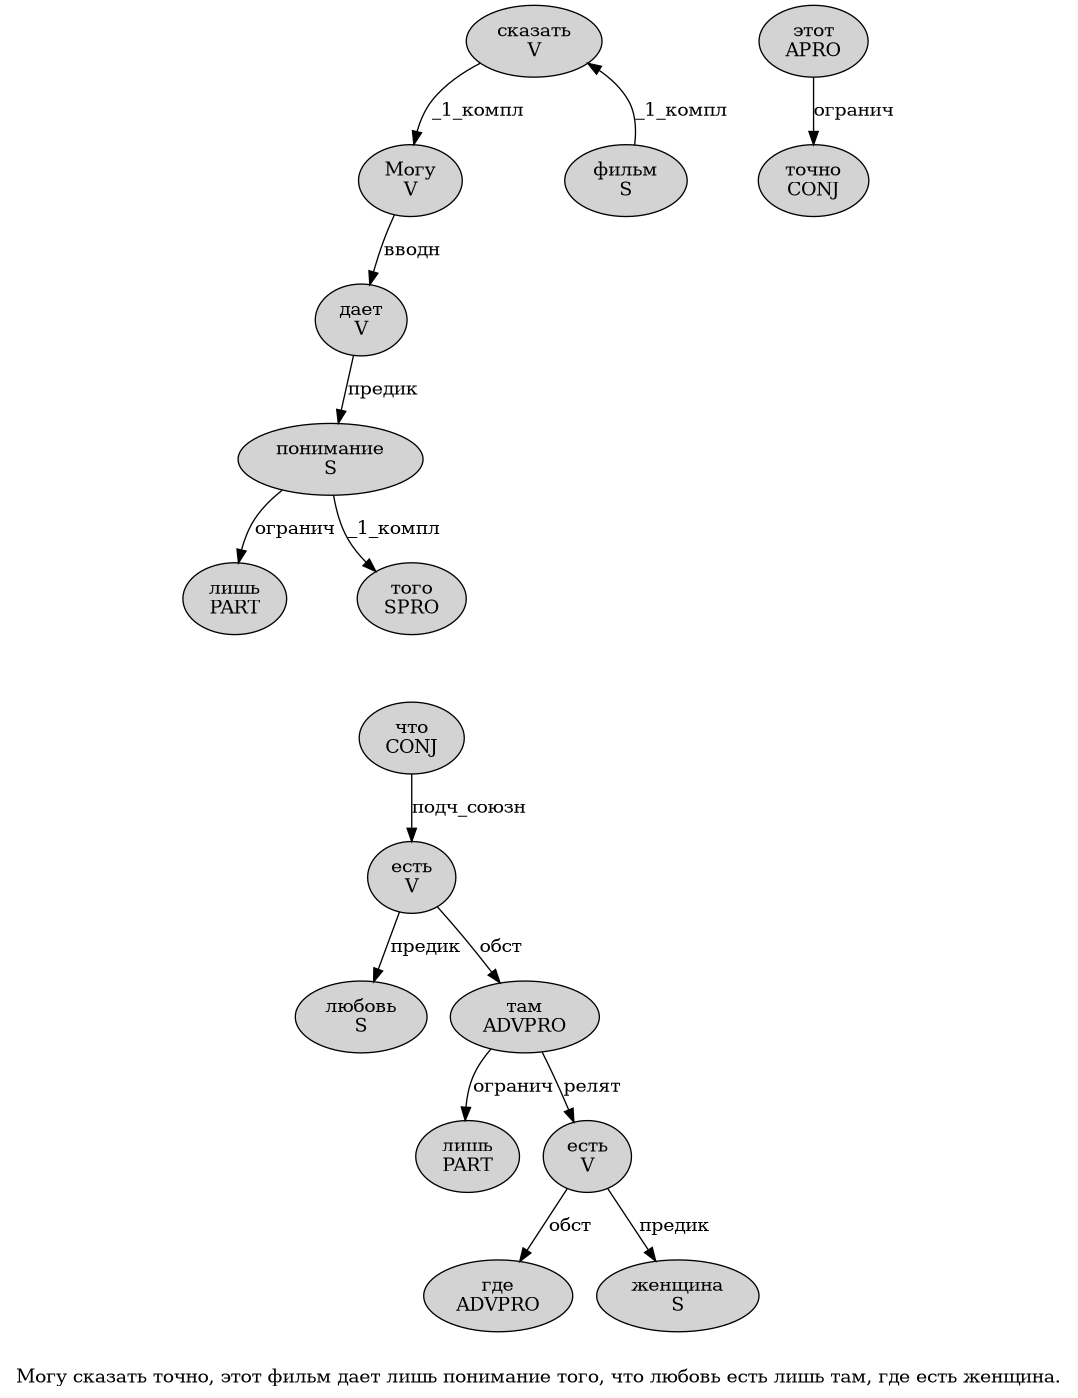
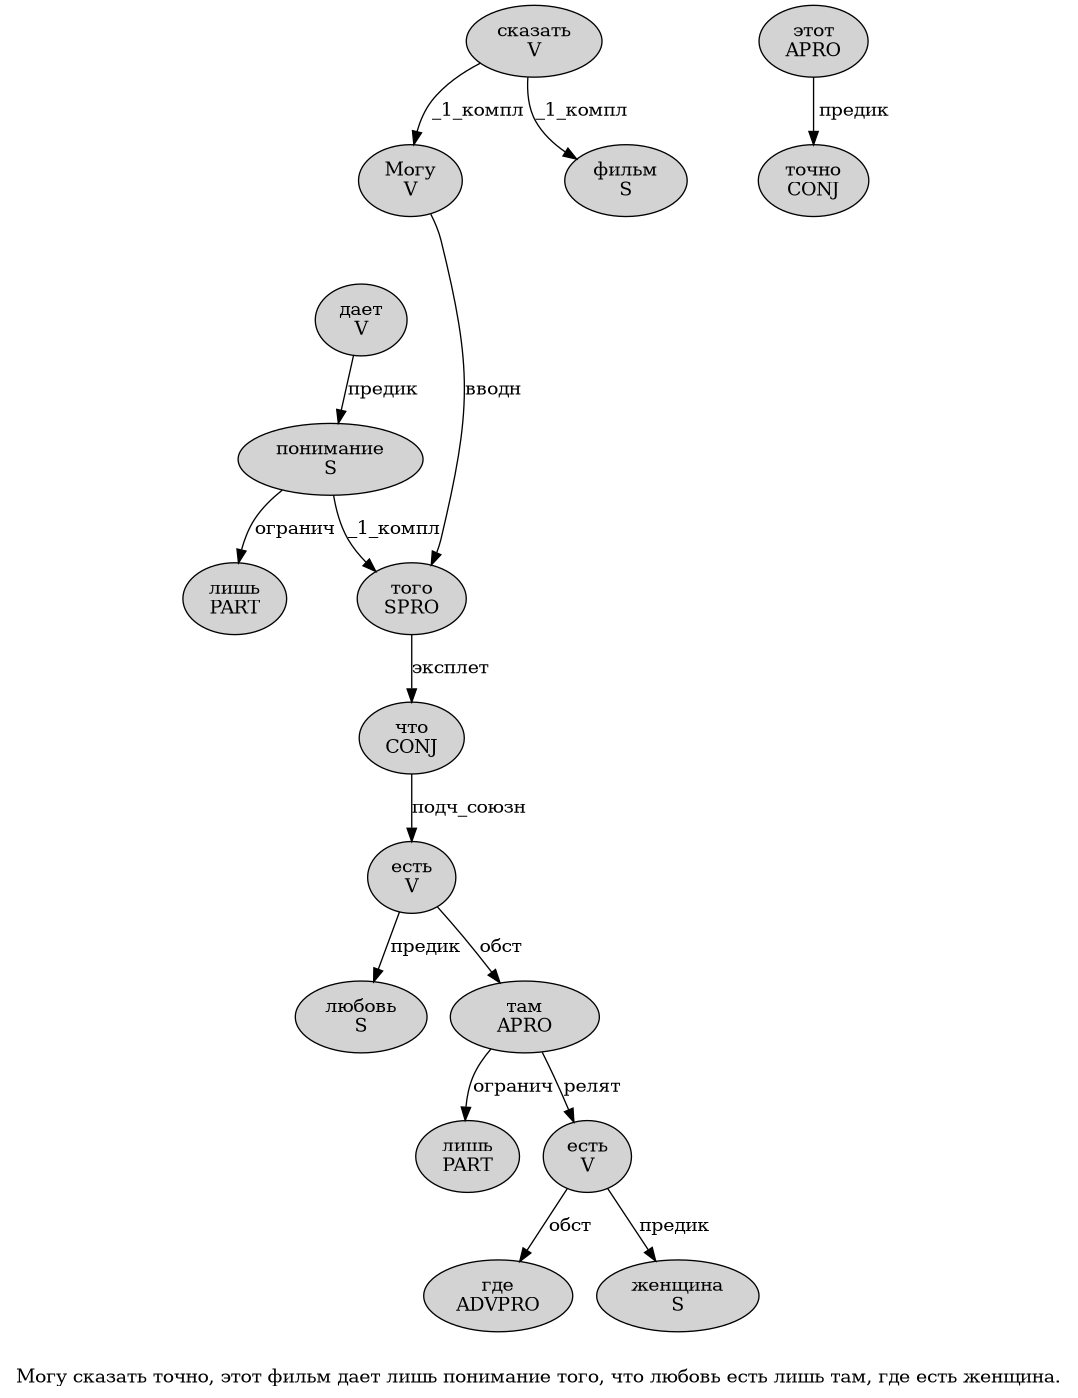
edge "фильм S" -> "сказать V": reversed
edge "этот APRO" -> "точно CONJ": label "огранич" -> "предик"
edge "Могу V" -> "дает V": now "Могу V" -> "того SPRO"
edge "того SPRO" -> "что CONJ": added, label "эксплет"
node "там ADVPRO": label "там ADVPRO" -> "там APRO"
